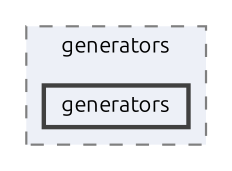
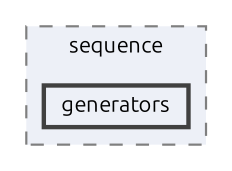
cluster "generators": label "generators" -> "sequence"
